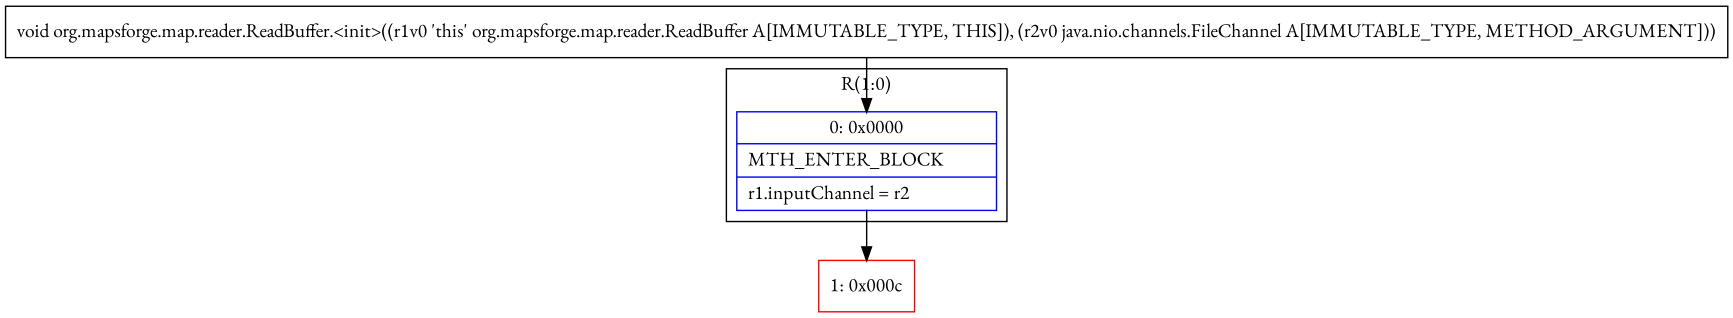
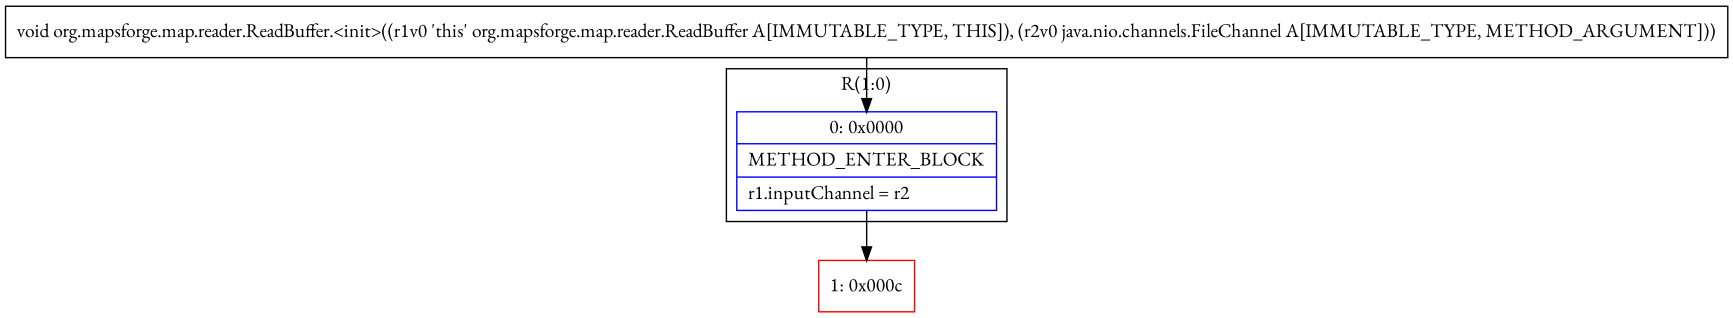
node "0: 0x0000": text "MTH_ENTER_BLOCK" -> "METHOD_ENTER_BLOCK"
